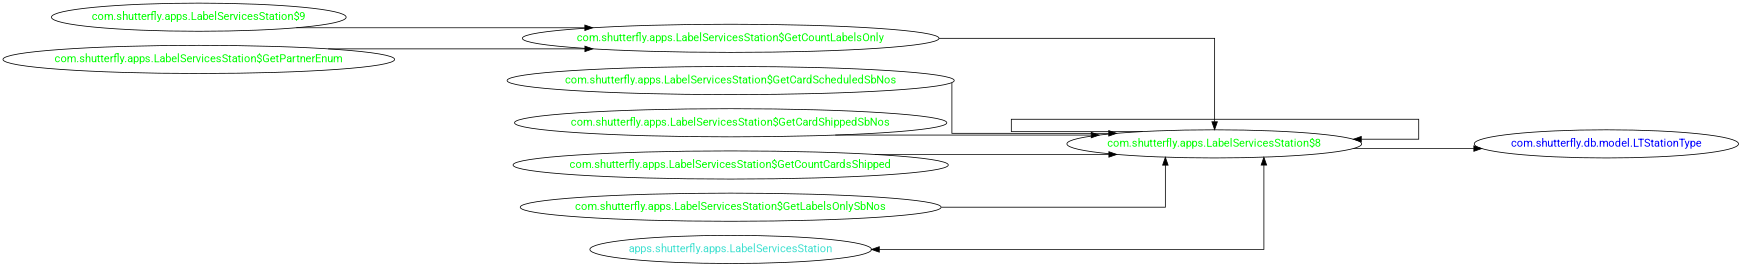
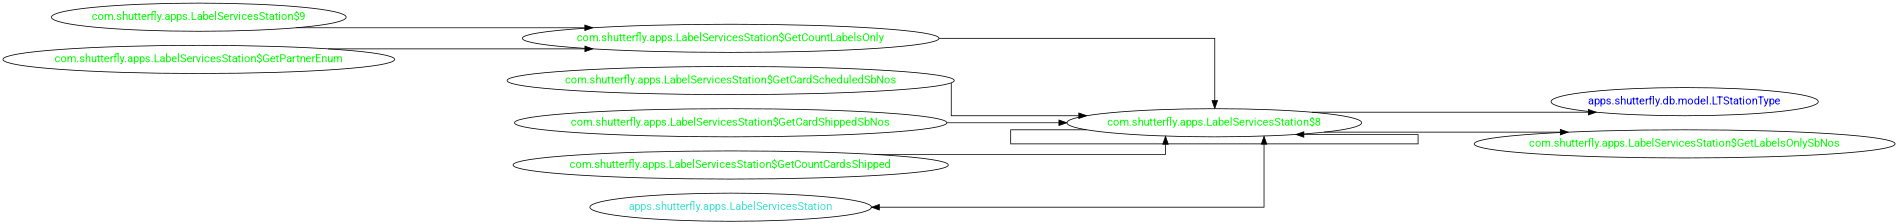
node "com.shutterfly.db.model.LTStationType": label "com.shutterfly.db.model.LTStationType" -> "apps.shutterfly.db.model.LTStationType"
edge "com.shutterfly.apps.LabelServicesStation$GetLabelsOnlySbNos" -> "com.shutterfly.apps.LabelServicesStation$8": reversed
